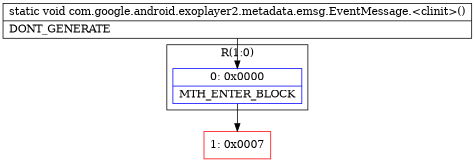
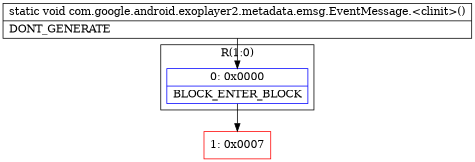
node "0: 0x0000": text "MTH_ENTER_BLOCK" -> "BLOCK_ENTER_BLOCK"
